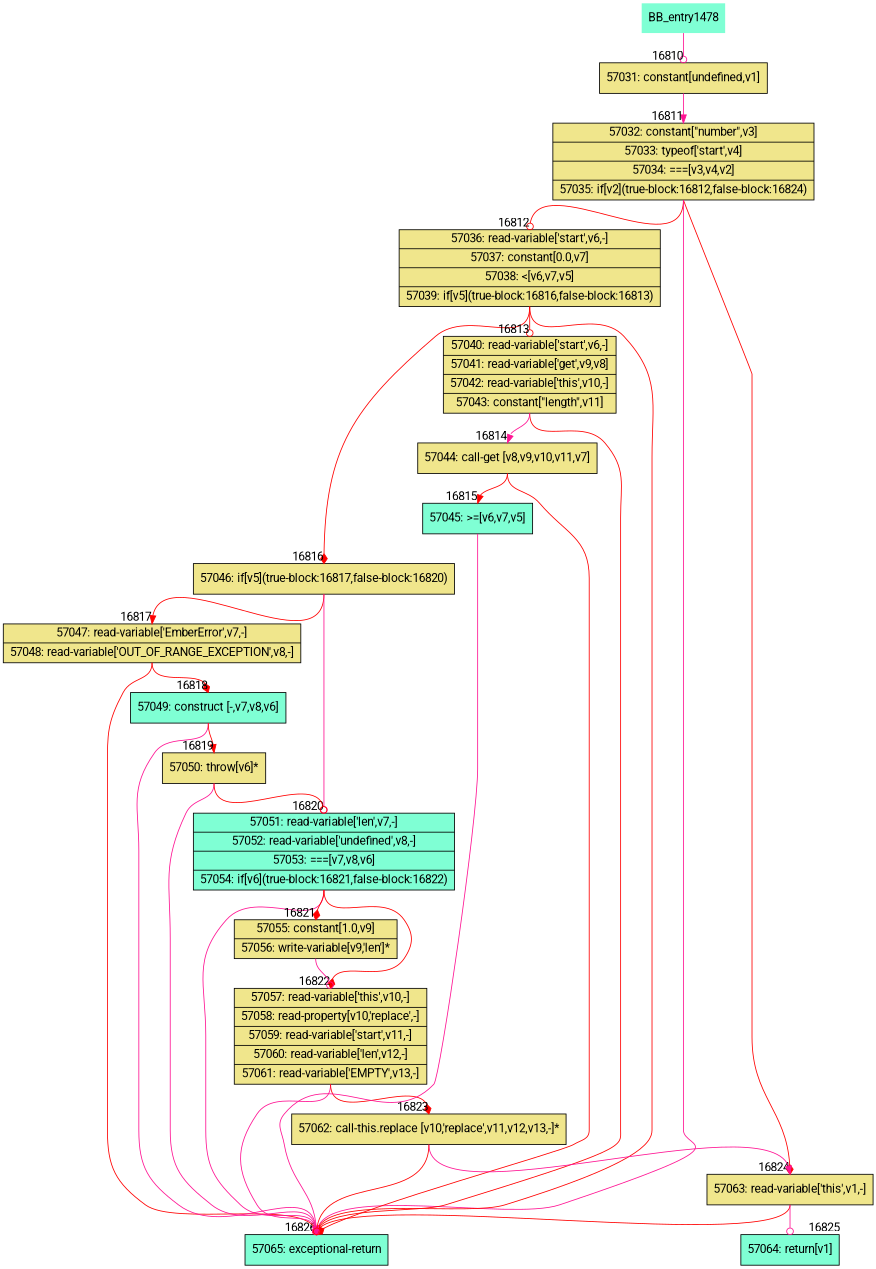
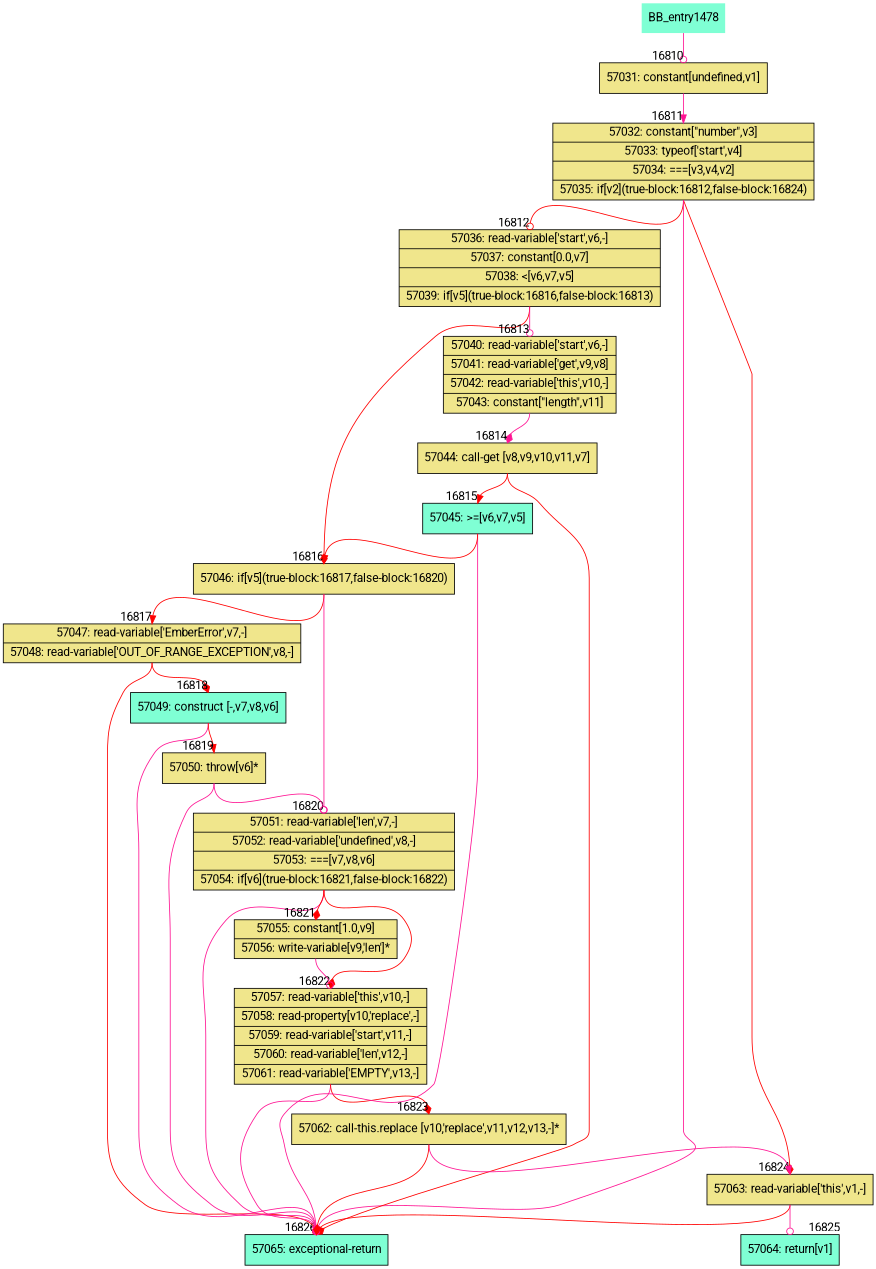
edge "57036: read-variable['start',v6,-]" -> "57040: read-variable['start',v6,-]": color red -> deeppink
edge "57040: read-variable['start',v6,-]" -> "57044: call-get [v8,v9,v10,v11,v7]": arrowhead normal -> diamond
edge "57045: >=[v6,v7,v5]" -> "57046: if[v5](true-block:16817,false-block:16820)": added
edge "57050: throw[v6]*" -> "57051: read-variable['len',v7,-]": color red -> deeppink
node "57051: read-variable['len',v7,-]": fillcolor aquamarine -> khaki
edge "57036: read-variable['start',v6,-]" -> "57065: exceptional-return": removed
edge "57040: read-variable['start',v6,-]" -> "57065: exceptional-return": removed
edge "57062: call-this.replace [v10,'replace',v11,v12,v13,-]*" -> "57065: exceptional-return": arrowhead odot -> diamond
